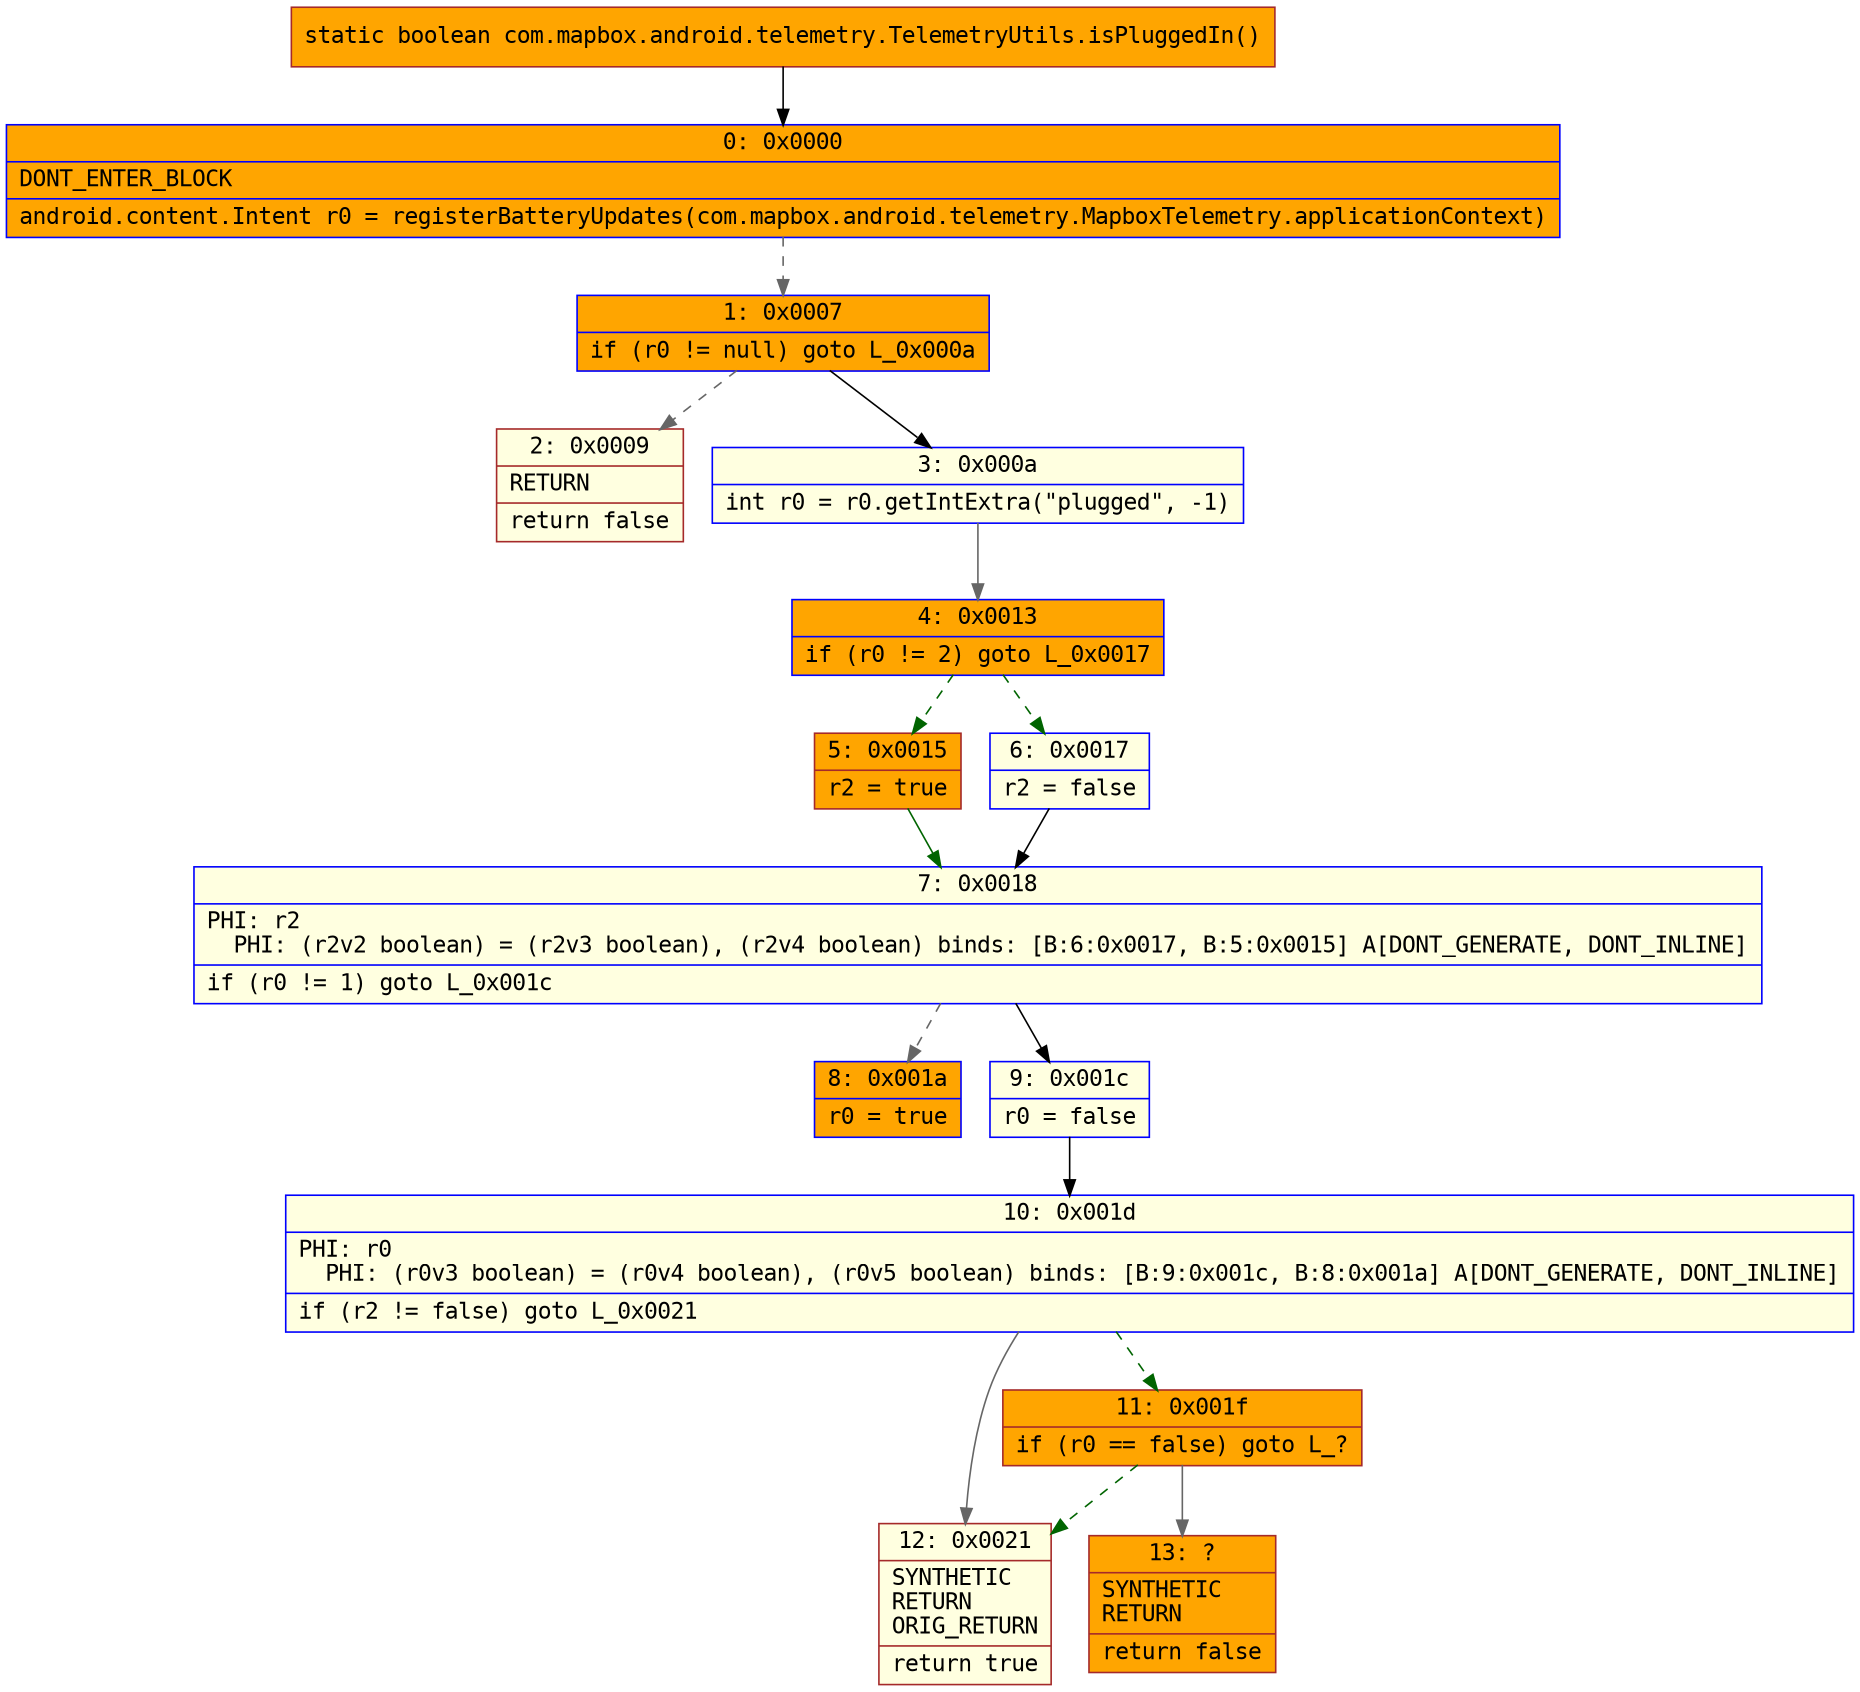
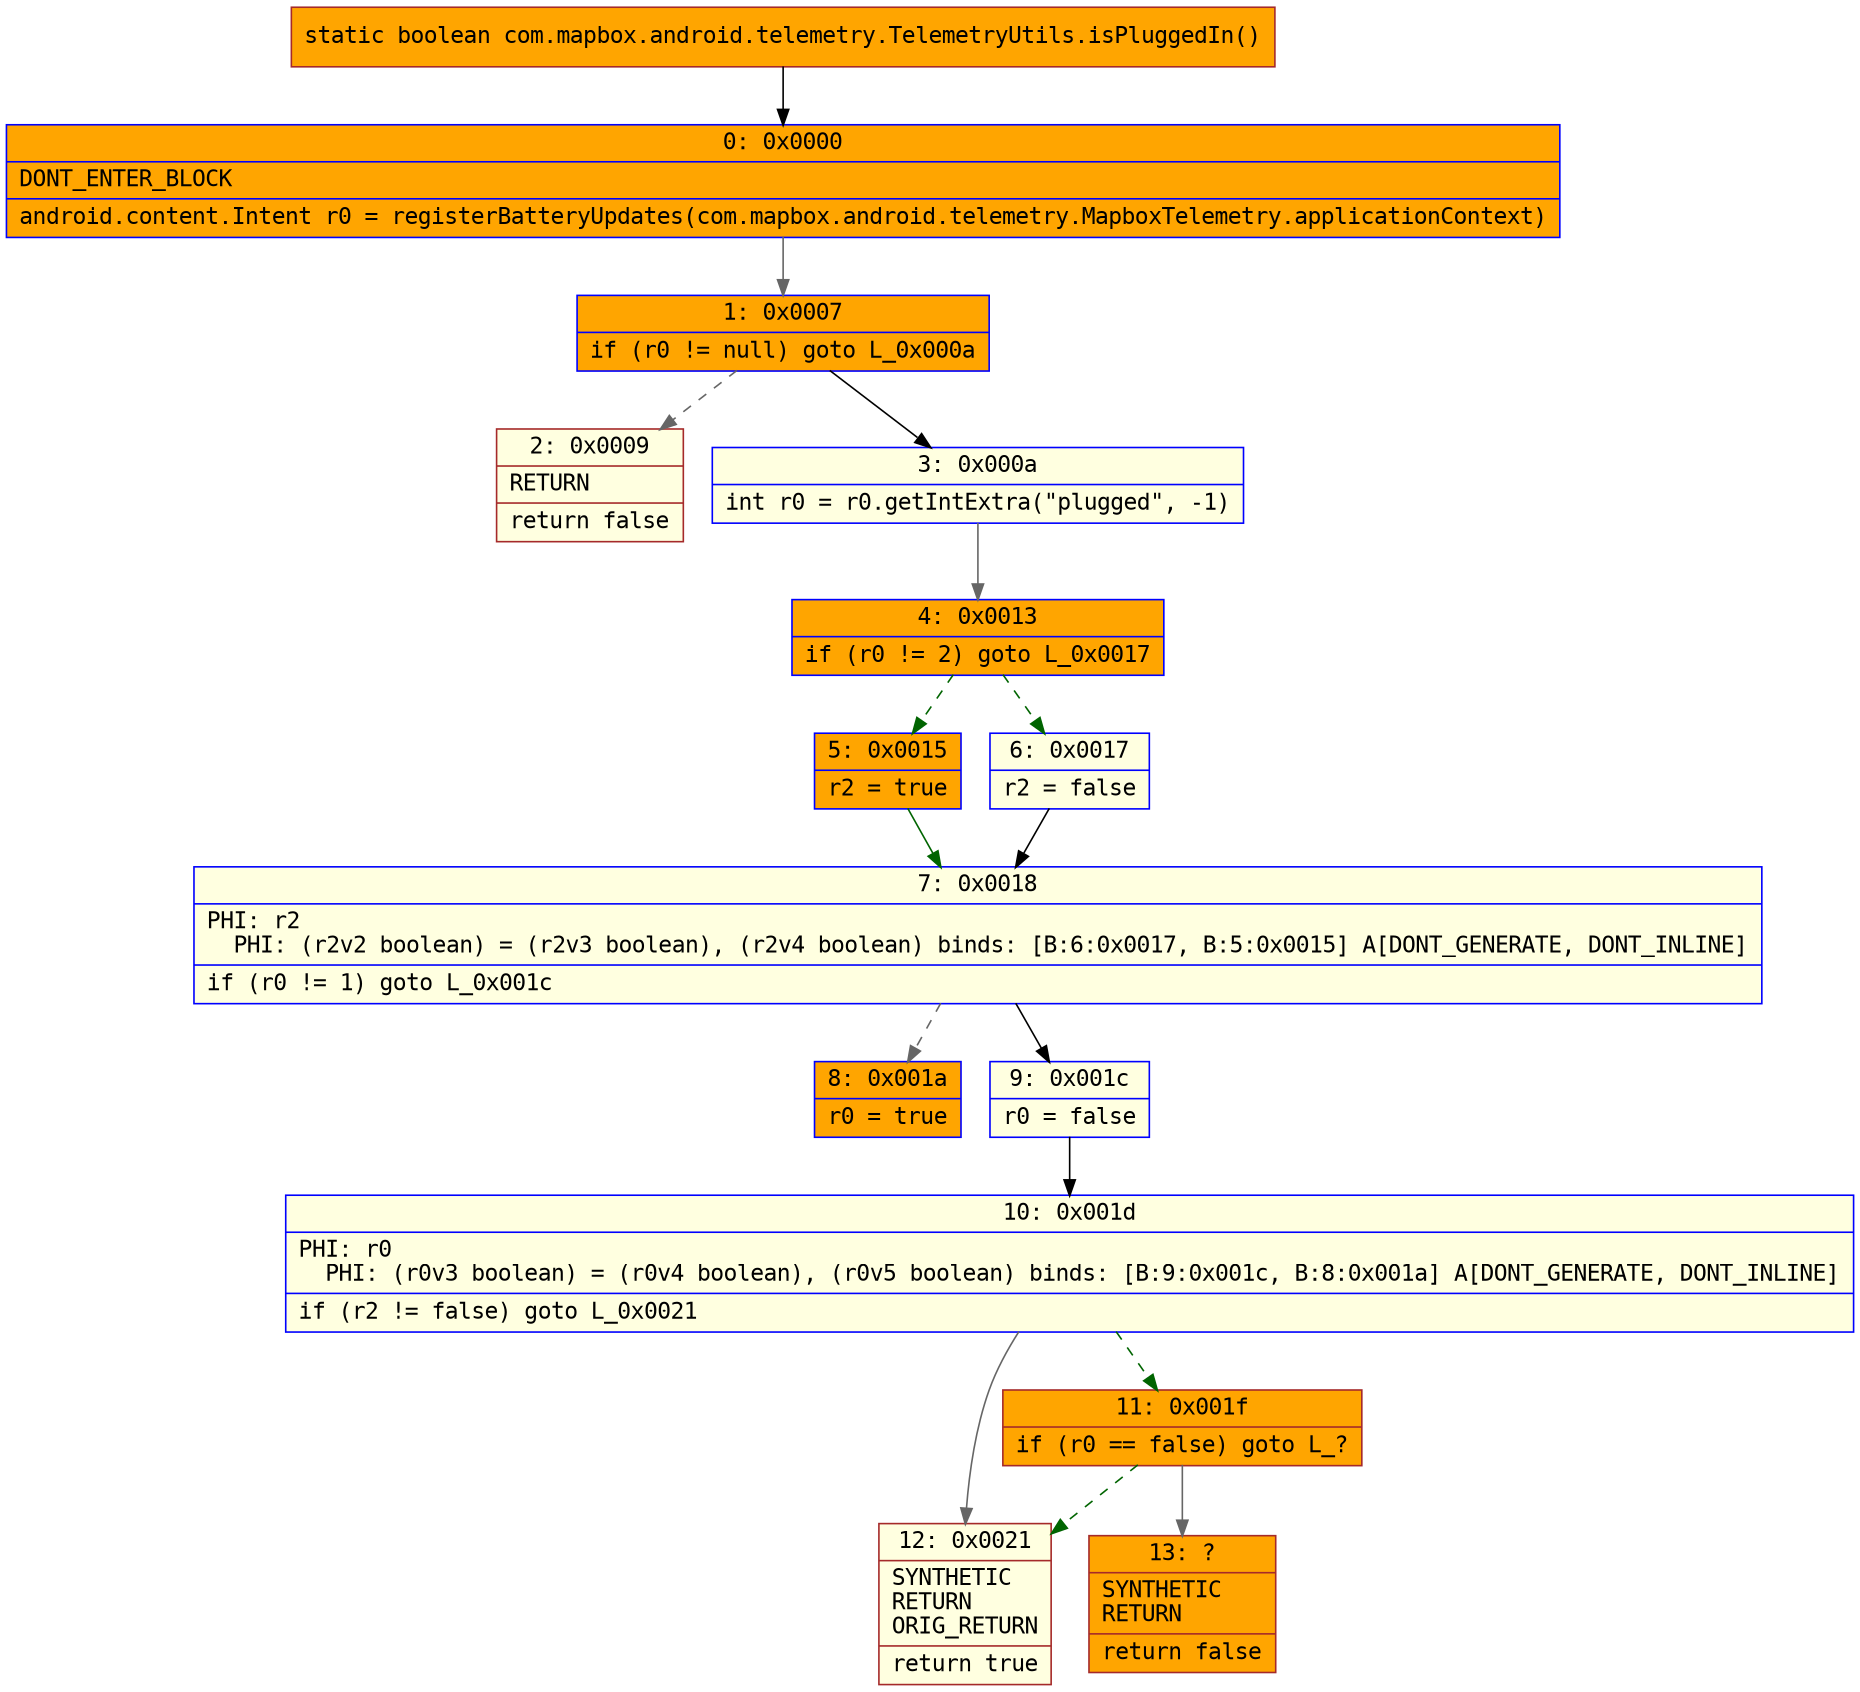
edge "0: 0x0000" -> "1: 0x0007": style dashed -> solid
node "5: 0x0015": color brown -> blue
